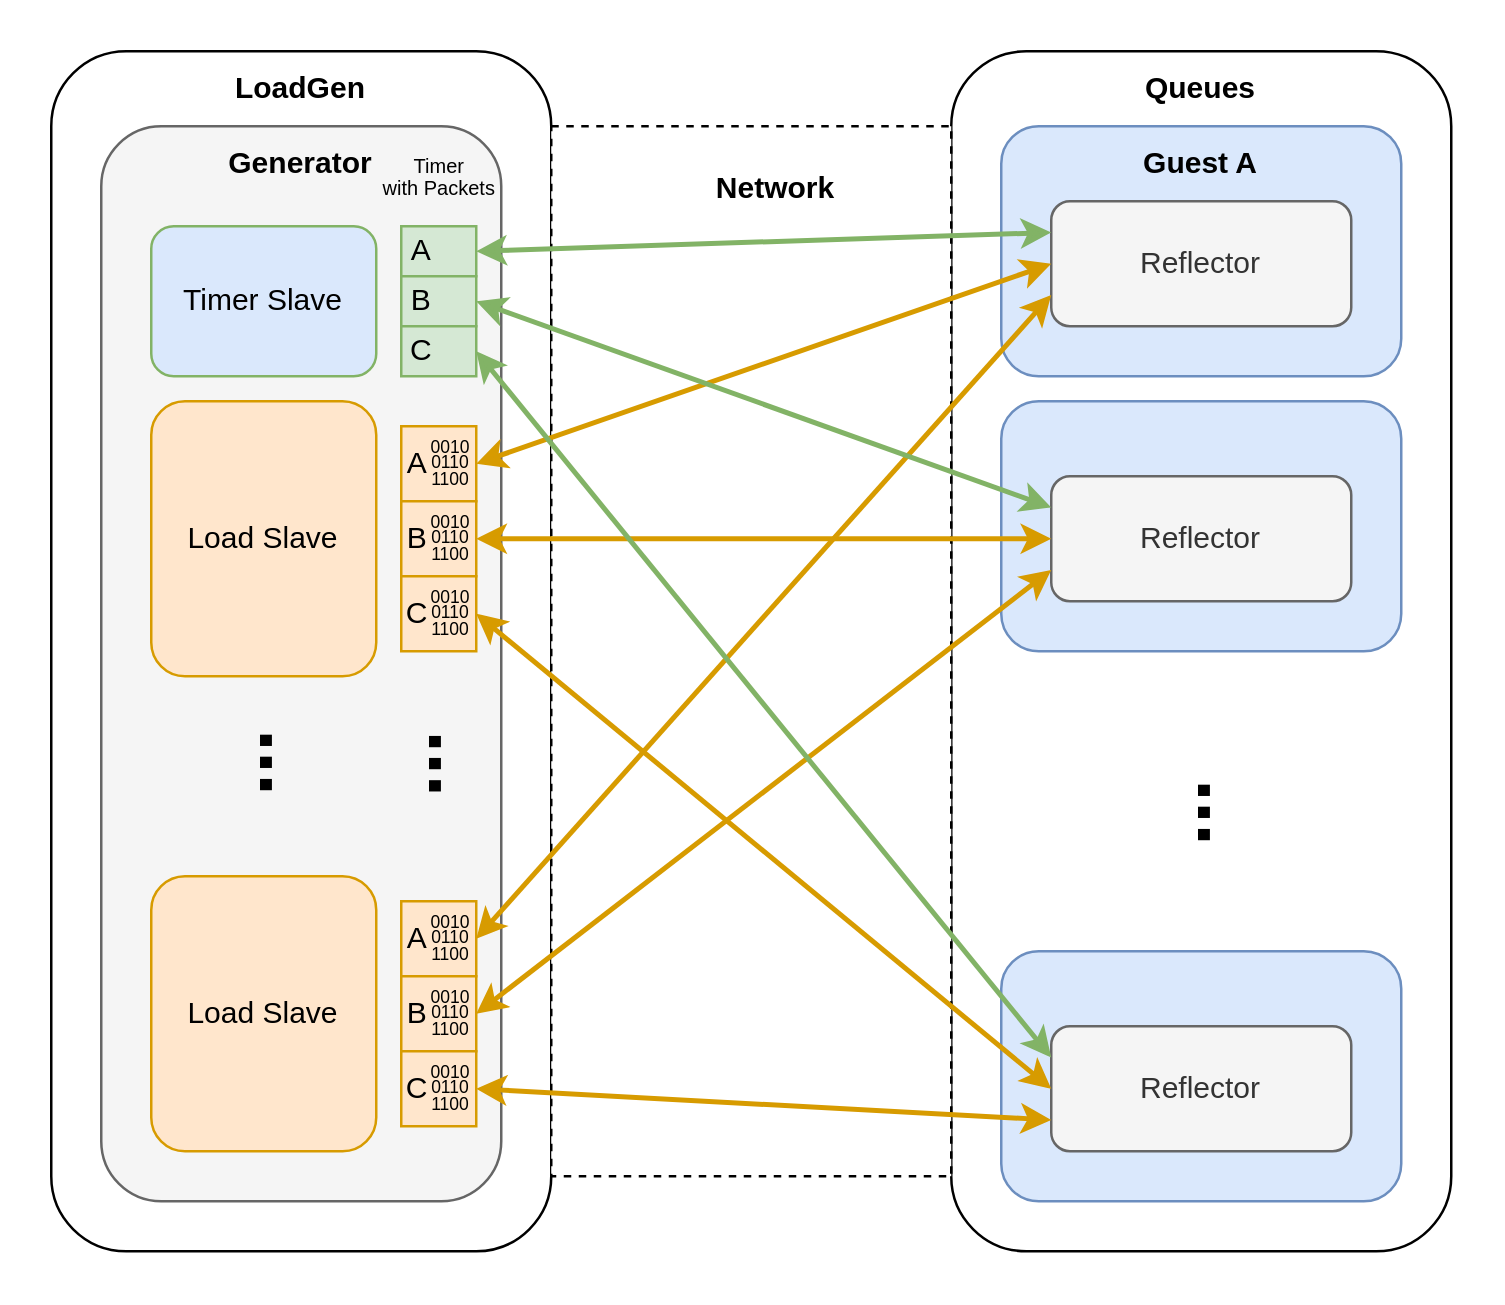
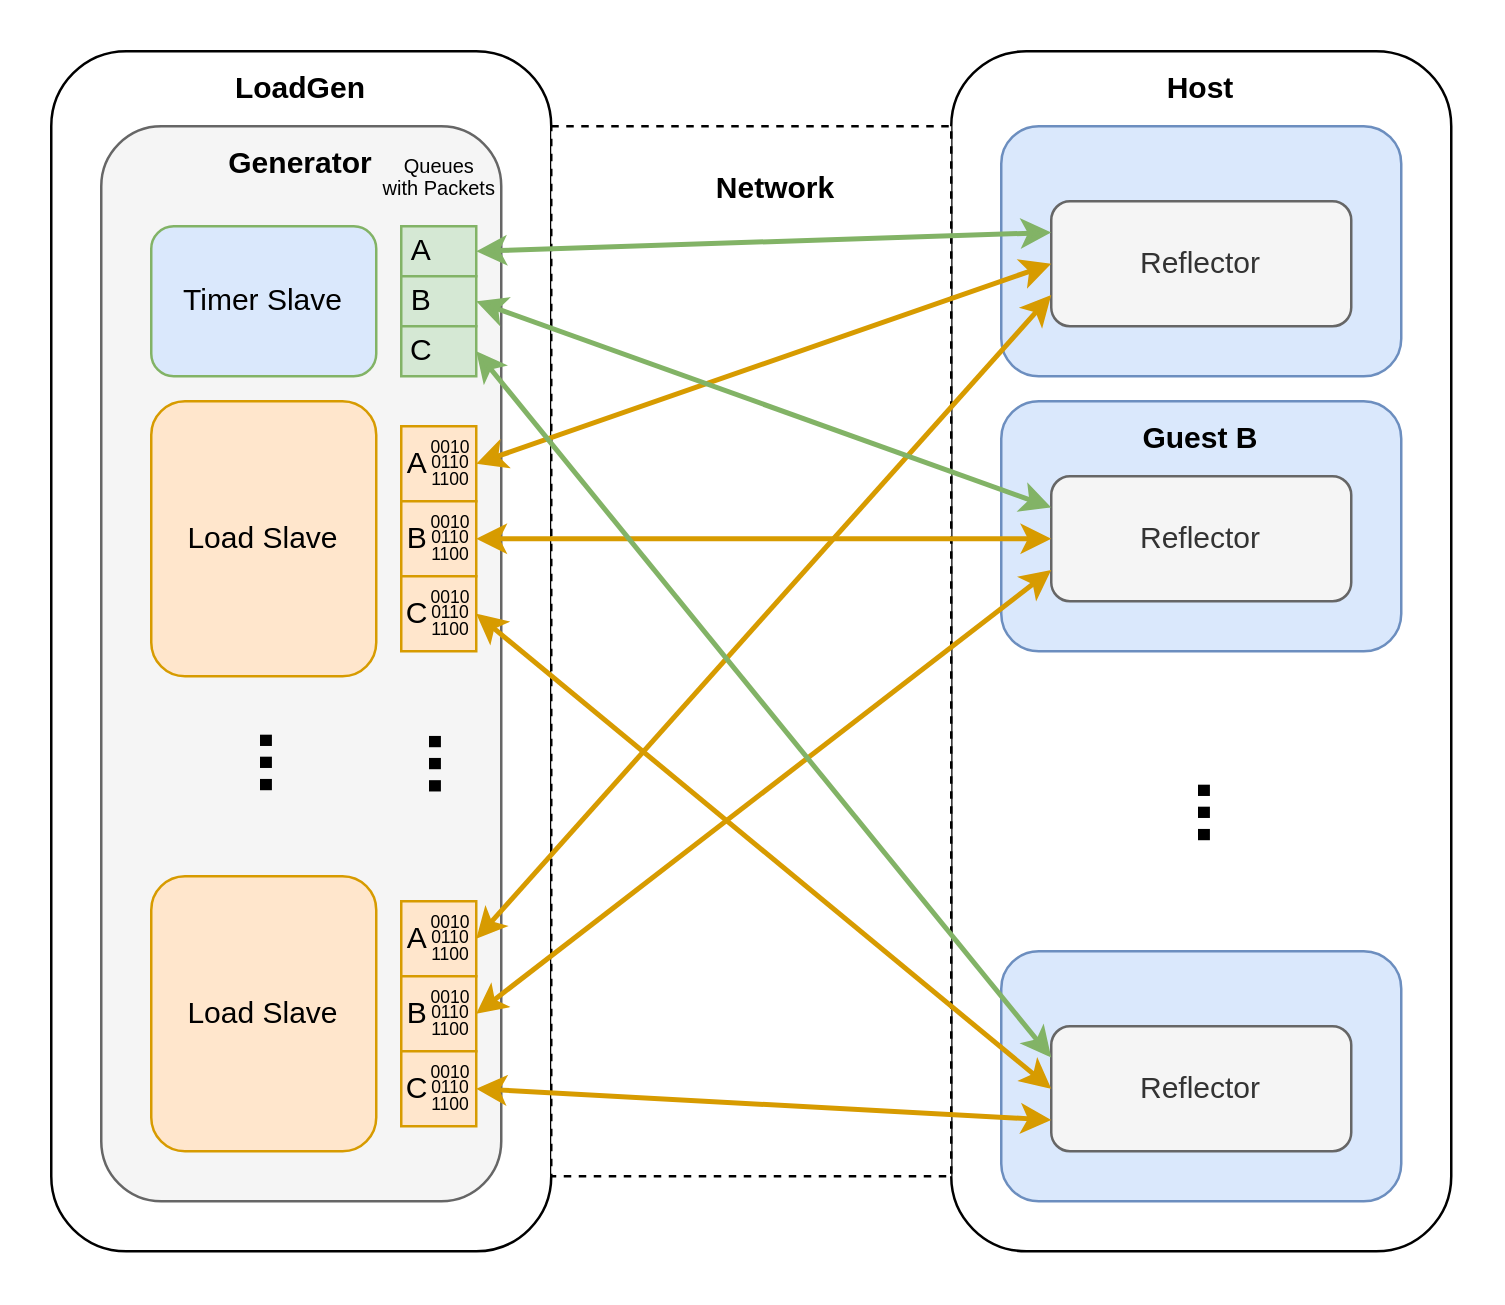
node "Queues": label "Queues" -> "Host"
node "Guest A": removed
node "Timer with Packets": label "Timer with Packets" -> "Queues with Packets"
node "Guest B": added
